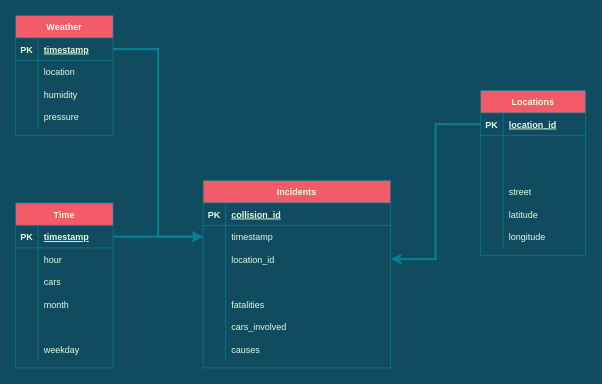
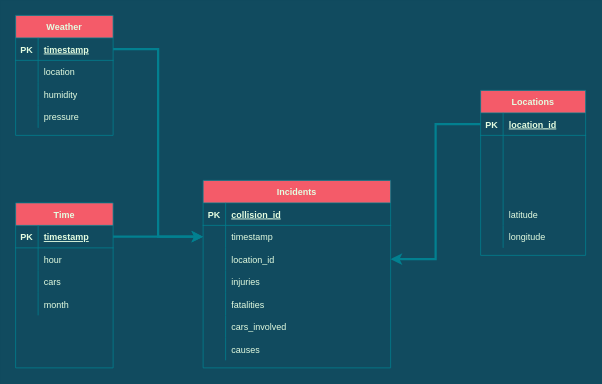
node "street": removed
node "injuries": added
node "weekday": removed
